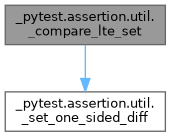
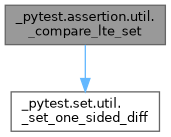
node "_pytest.assertion.util. _set_one_sided_diff": label "_pytest.assertion.util. _set_one_sided_diff" -> "_pytest.set.util. _set_one_sided_diff"
